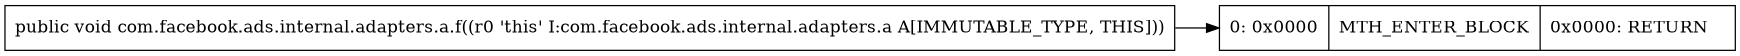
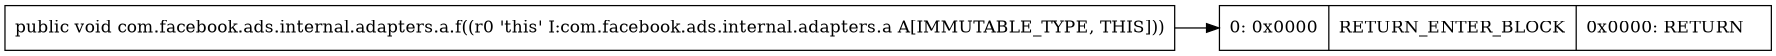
node "0: 0x0000": text "MTH_ENTER_BLOCK" -> "RETURN_ENTER_BLOCK"
